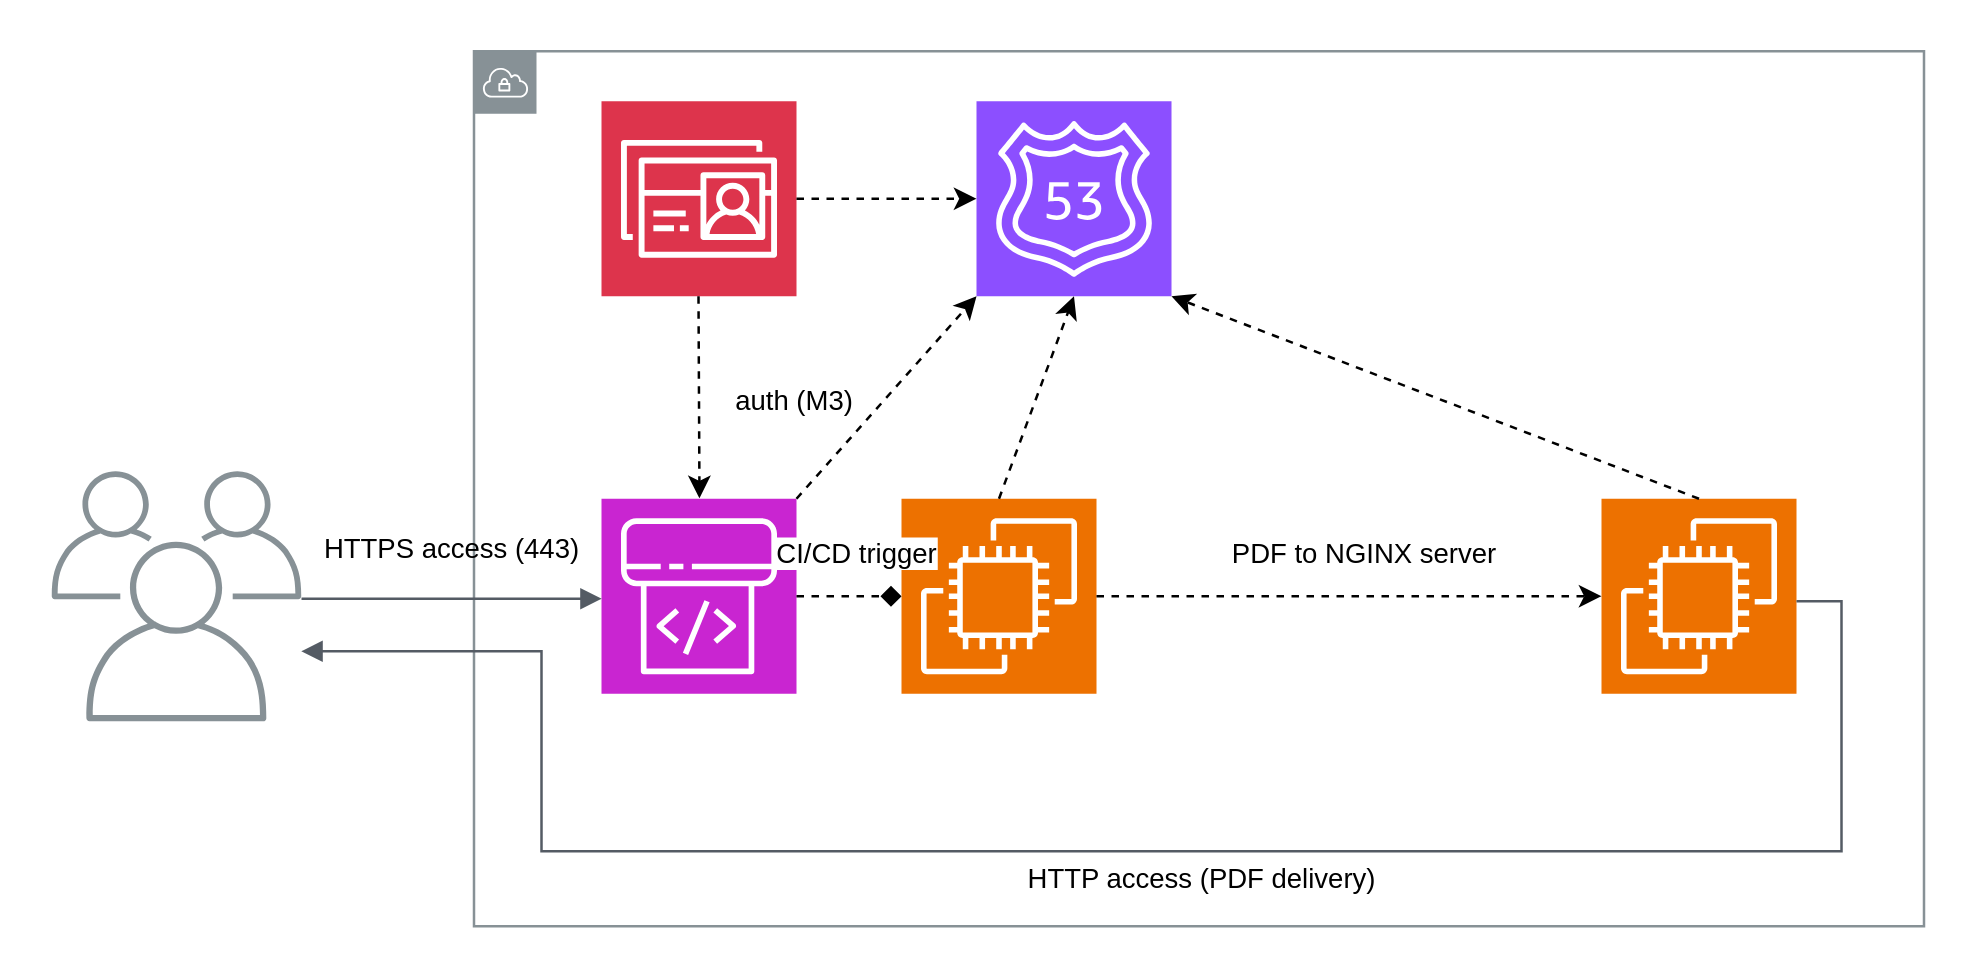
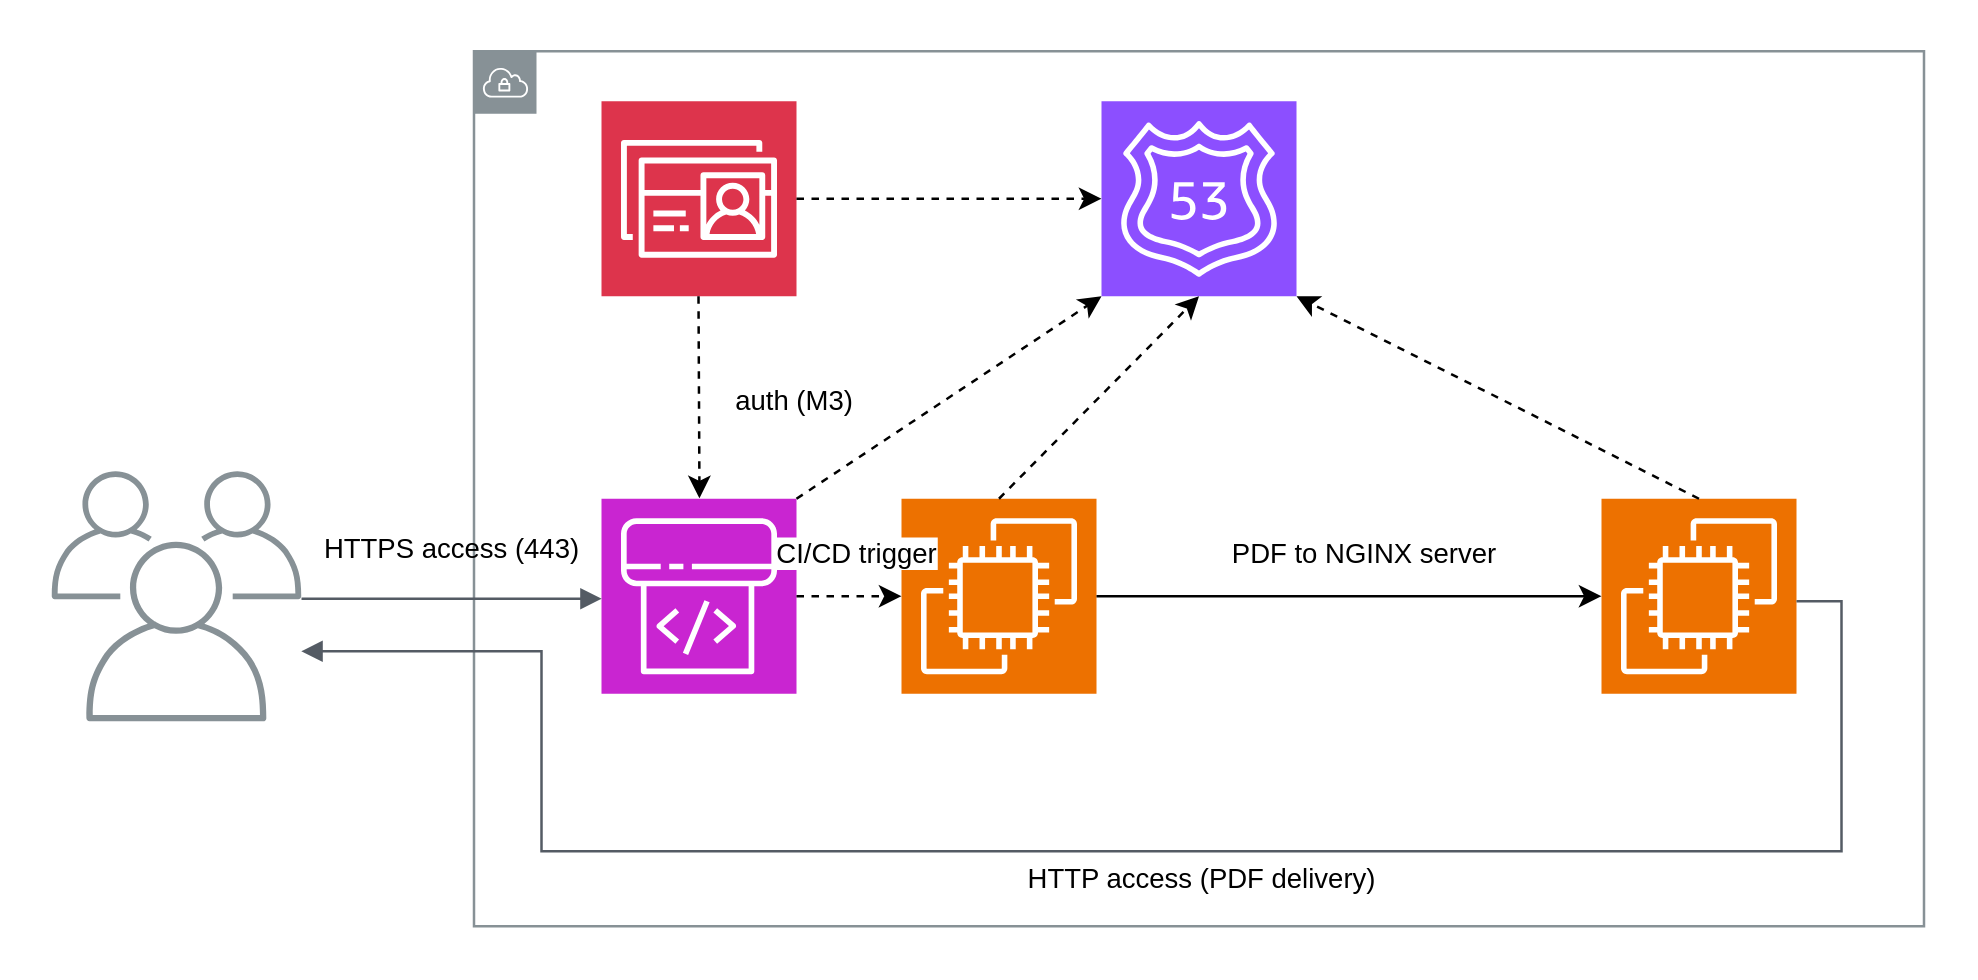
node "Primary DNS": moved (1074, 199) -> (1199, 199)
edge "GitLab Server" -> "Runner (Compiles .tex)": arrowhead diamond -> classic
edge "Runner (Compiles .tex)" -> "LaTeX Server": style dashed -> solid
